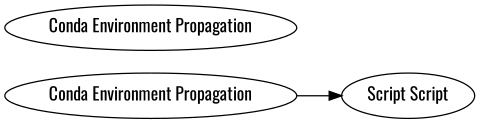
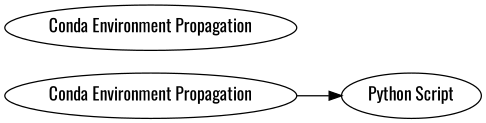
node "Script Script": label "Script Script" -> "Python Script"
